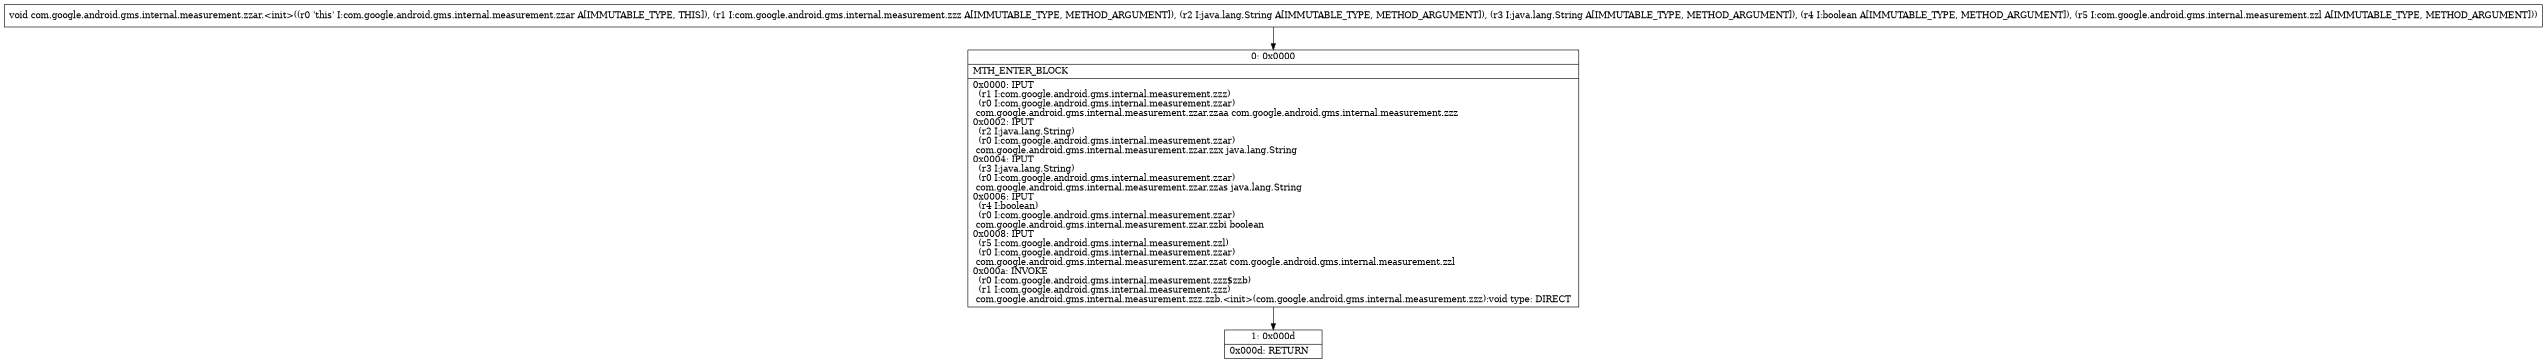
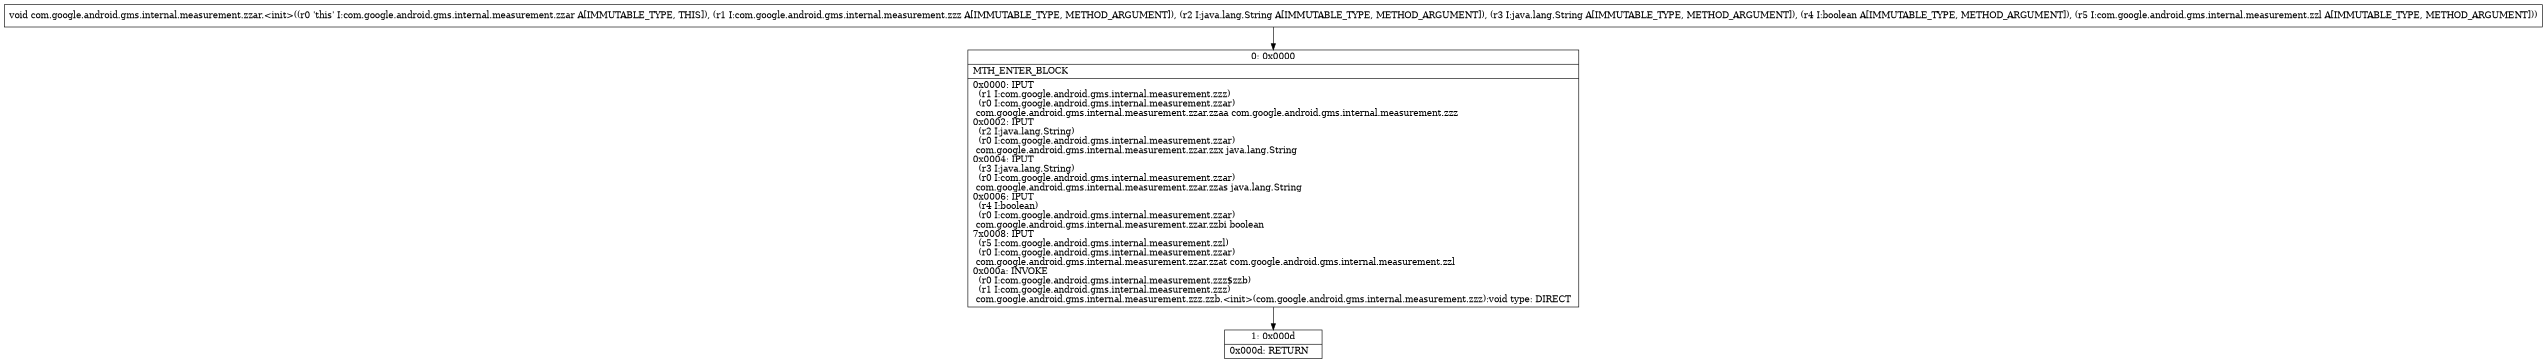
node "0: 0x0000": text "0x0008: IPUT" -> "7x0008: IPUT"
